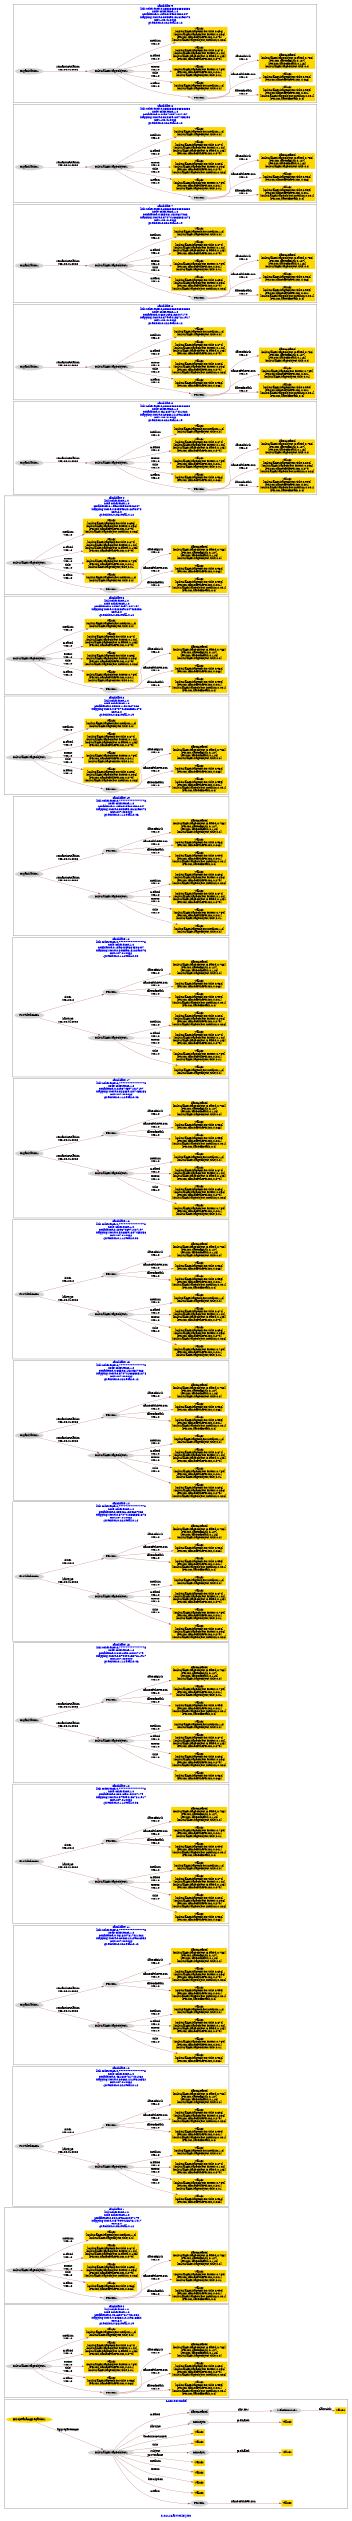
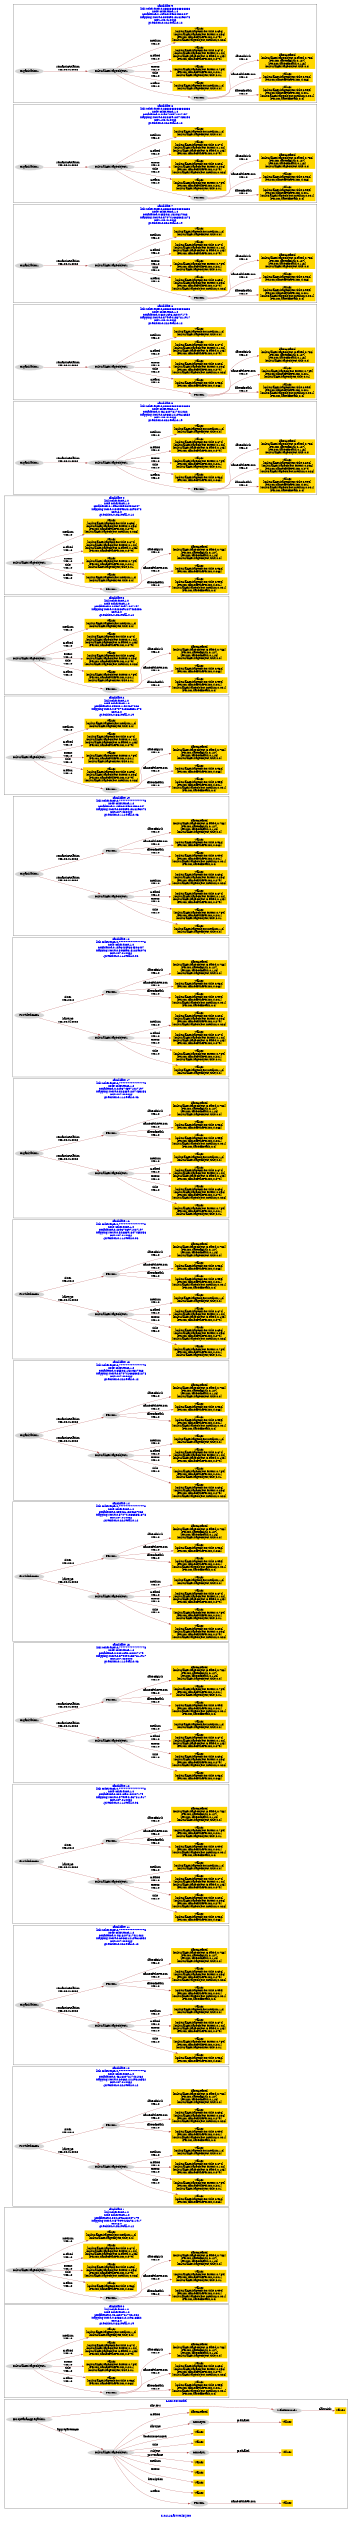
edge "dateCreated" -> "WebResource1": now "EuropeanaAggregation1" -> "WebResource1"
node "dateCreated": fillcolor lightgray -> gold
node "EuropeanaAggregation1": fillcolor gold -> lightgray
